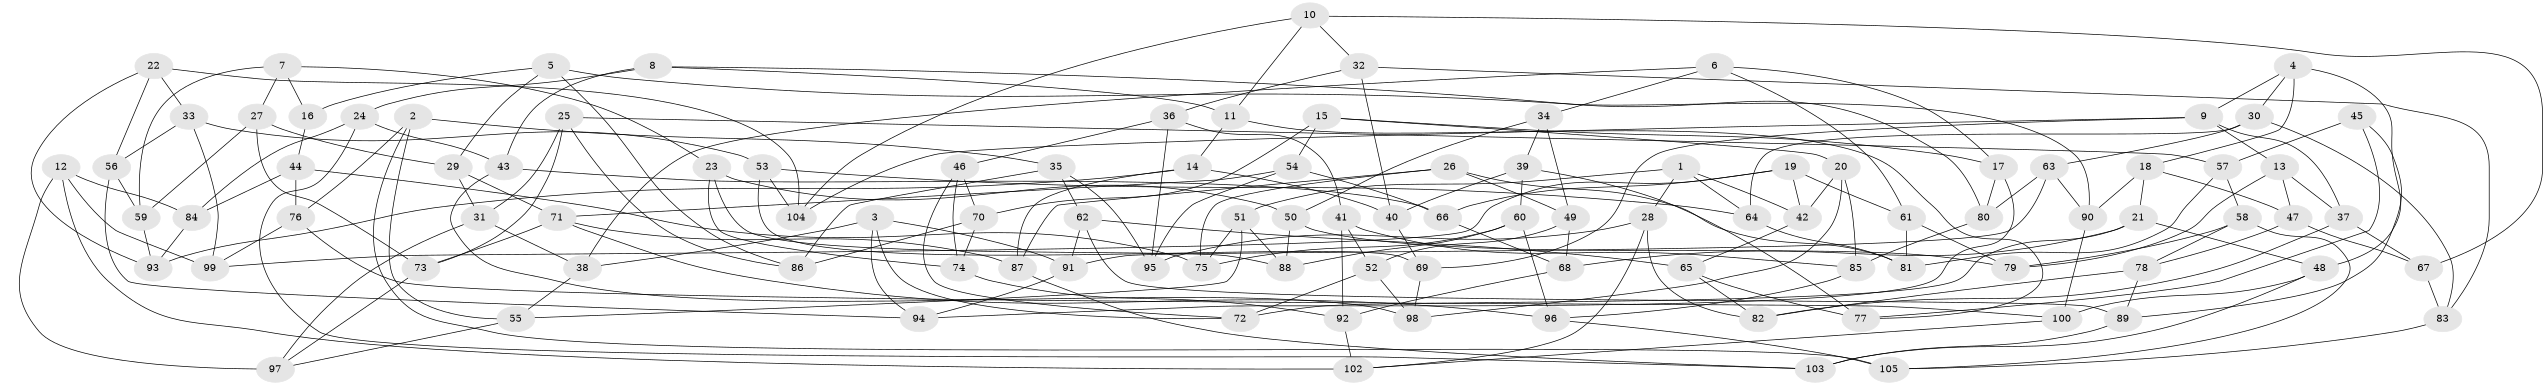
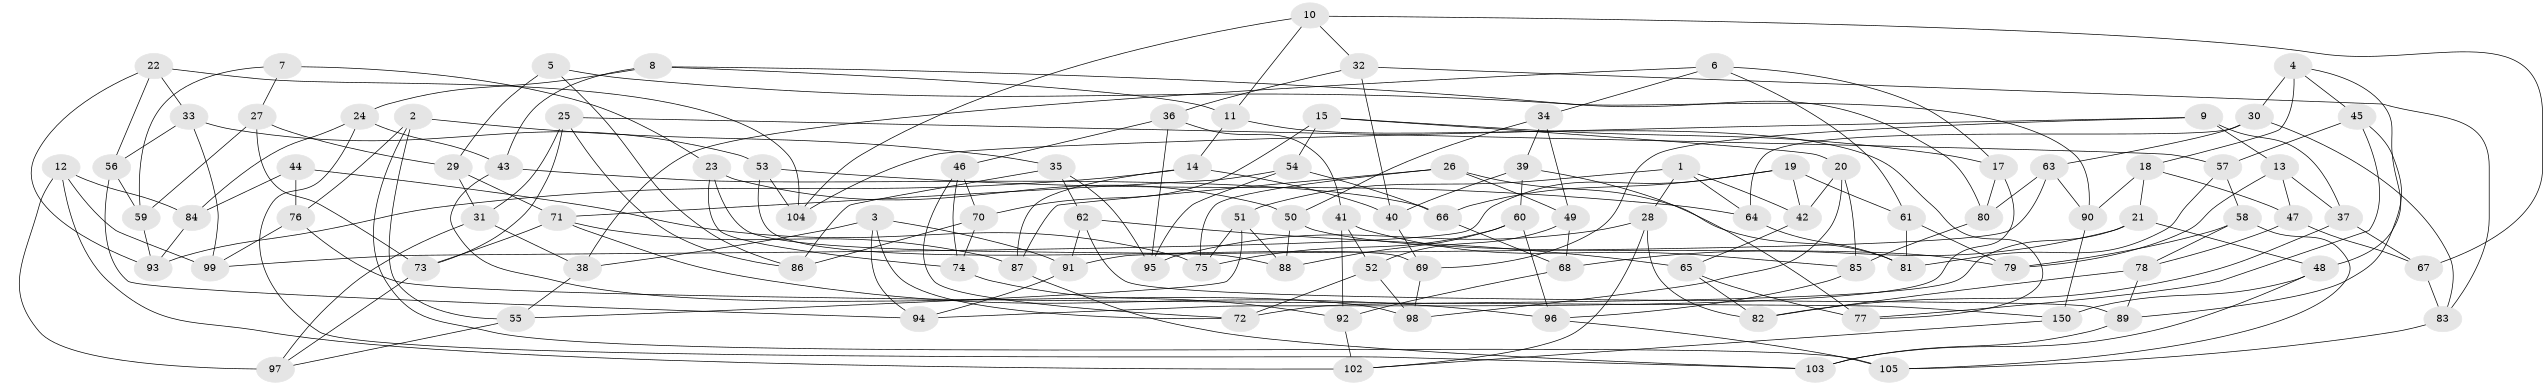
edge "4" -- "9": now "4" -- "45"
node "16": removed
node "100": label "100" -> "150"
